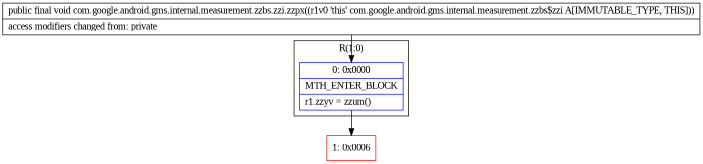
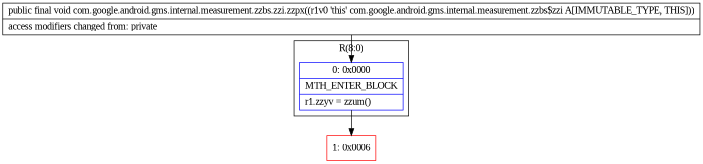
cluster "R(1:0)": label "R(1:0)" -> "R(8:0)"
